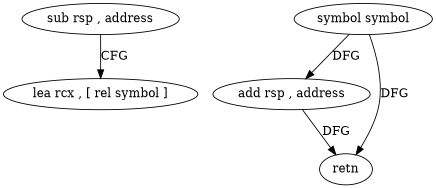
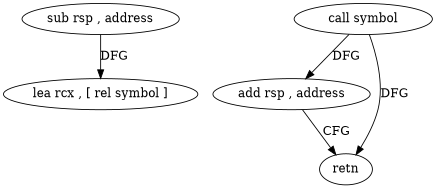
node "symbol symbol": label "symbol symbol" -> "call symbol"
edge "sub rsp , address" -> "lea rcx , [ rel symbol ]": label "CFG" -> "DFG"
edge "add rsp , address" -> "retn": label "DFG" -> "CFG"
